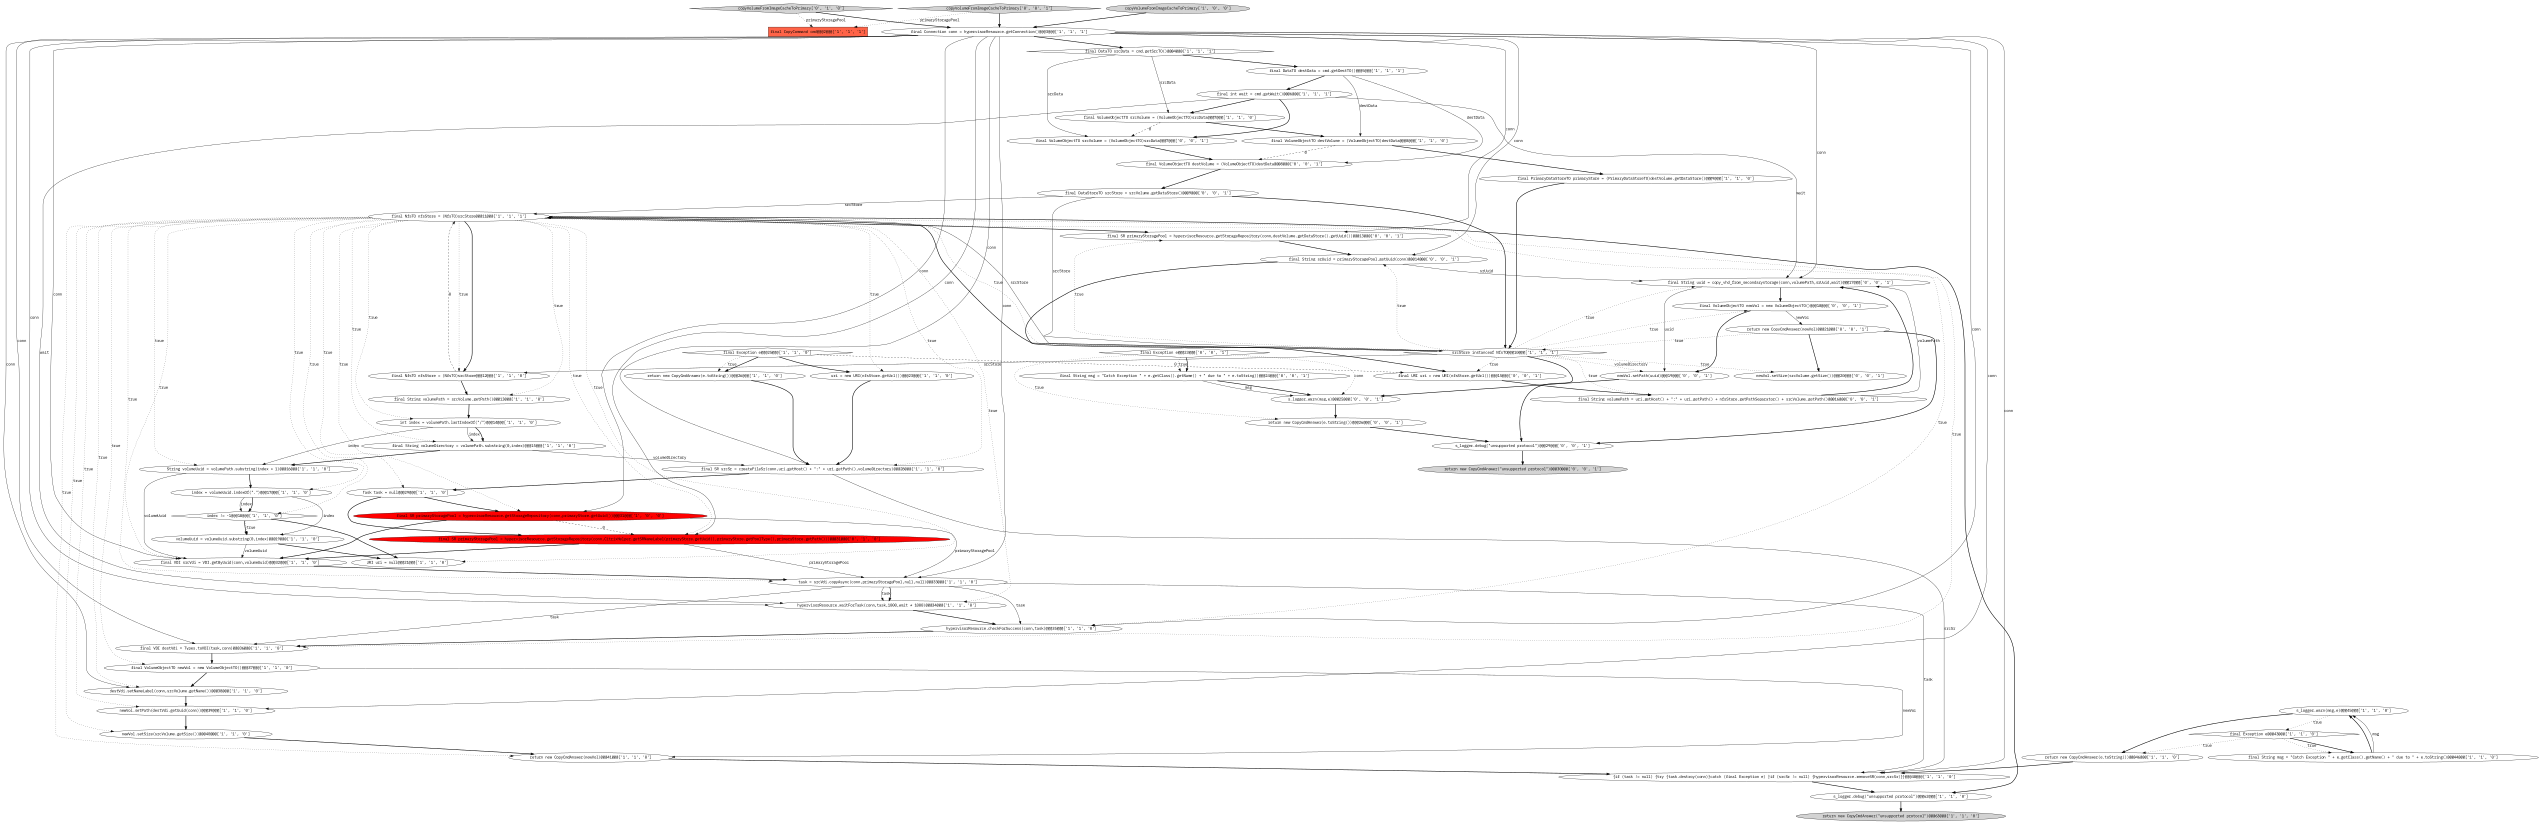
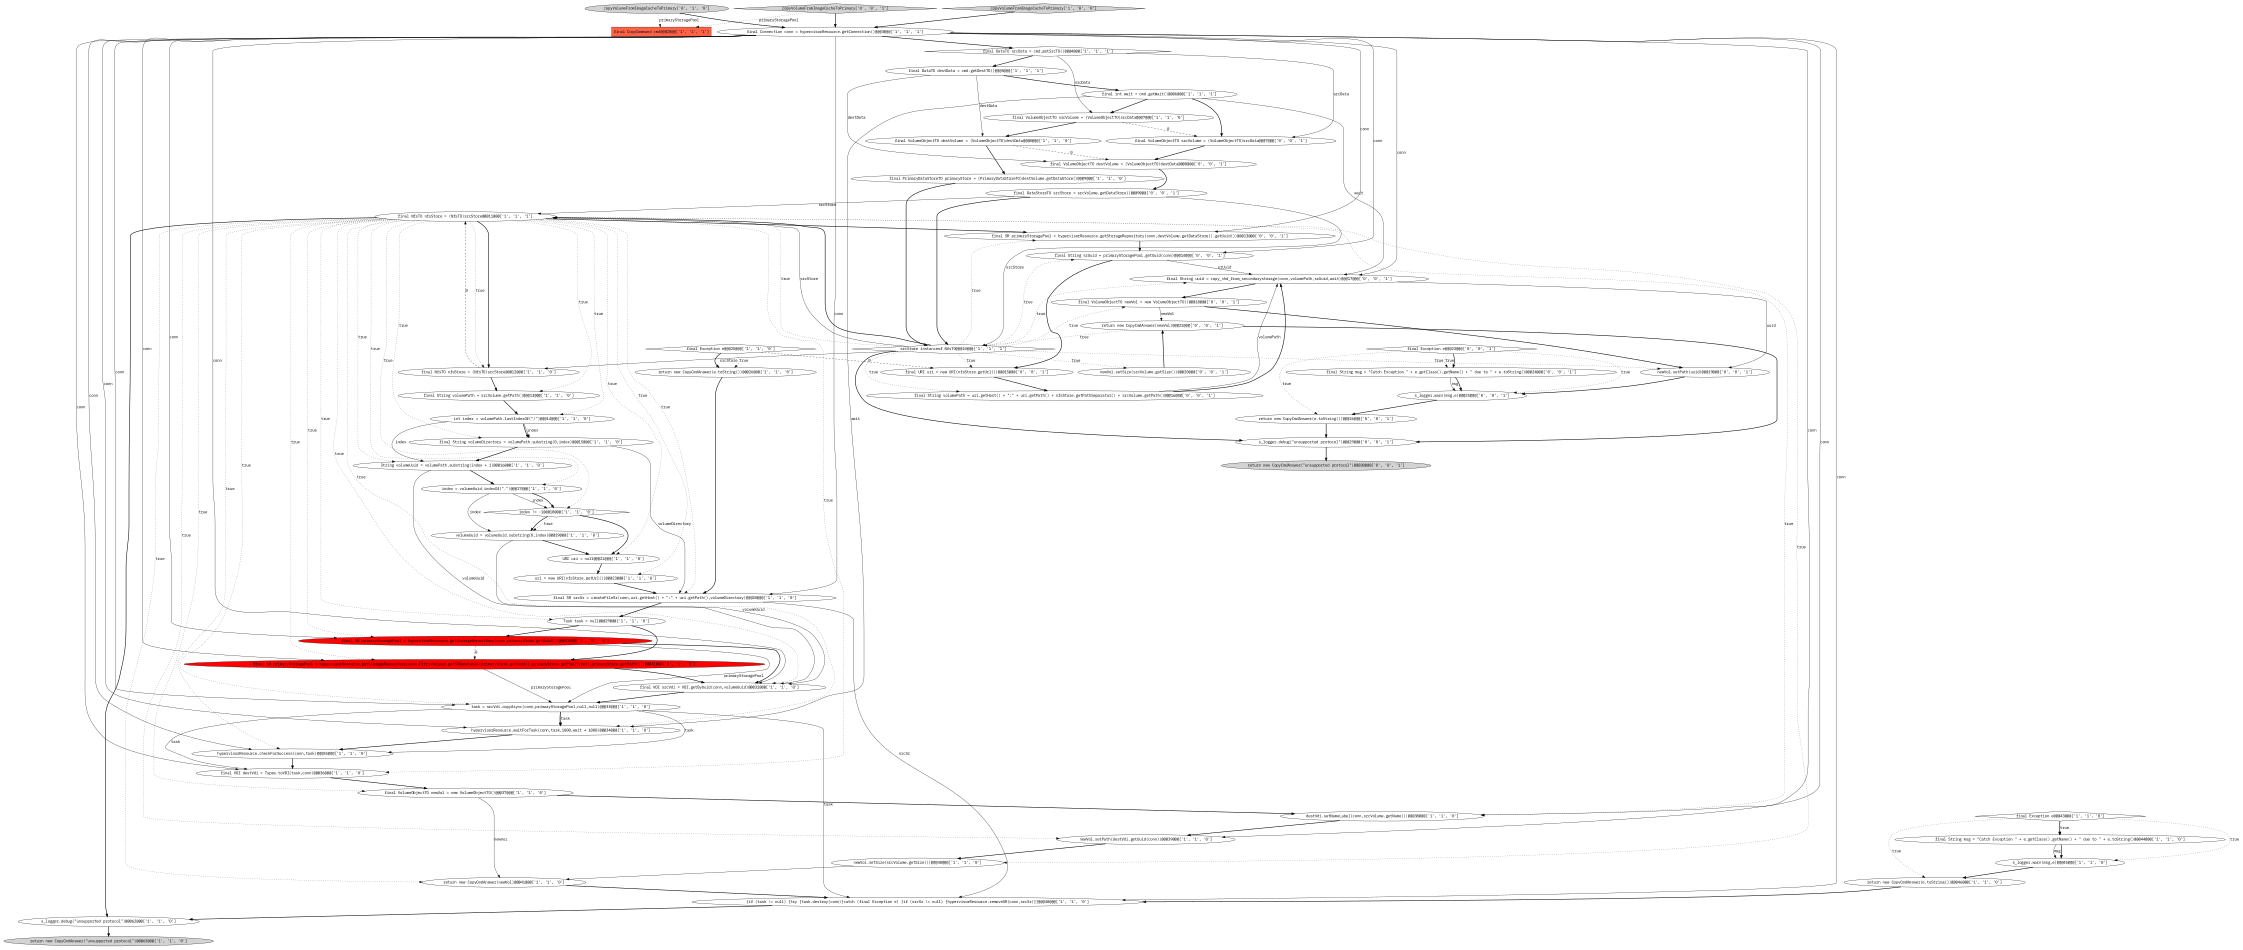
node "copyVolumeFromImageCacheToPrimary['0', '1', '0']": shape diamond -> ellipse
node "copyVolumeFromImageCacheToPrimary['1', '0', '0']": shape ellipse -> diamond
edge "return new CopyCmdAnswer(newVol)@@@21@@@['0', '0', '1']" -> "newVol.setSize(srcVolume.getSize())@@@20@@@['0', '0', '1']": reversed
edge "srcStore instanceof NfsTO@@@10@@@['1', '1', '1']" -> "newVol.setPath(uuid)@@@19@@@['0', '0', '1']": label "volumeDirectory" -> "true"
edge "final Exception e@@@25@@@['1', '1', '0']" -> "uri = new URI(nfsStore.getUrl())@@@23@@@['1', '1', '0']": now "URI uri = null@@@21@@@['1', '1', '0']" -> "uri = new URI(nfsStore.getUrl())@@@23@@@['1', '1', '0']"
edge "final Exception e@@@23@@@['0', '0', '1']" -> "s_logger.warn(msg,e)@@@25@@@['0', '0', '1']": label "conn" -> "true"
edge "s_logger.warn(msg,e)@@@45@@@['1', '1', '0']" -> "final Exception e@@@43@@@['1', '1', '0']": reversed
edge "newVol.setSize(srcVolume.getSize())@@@40@@@['1', '1', '0']" -> "return new CopyCmdAnswer(newVol)@@@41@@@['1', '1', '0']": style bold -> solid
